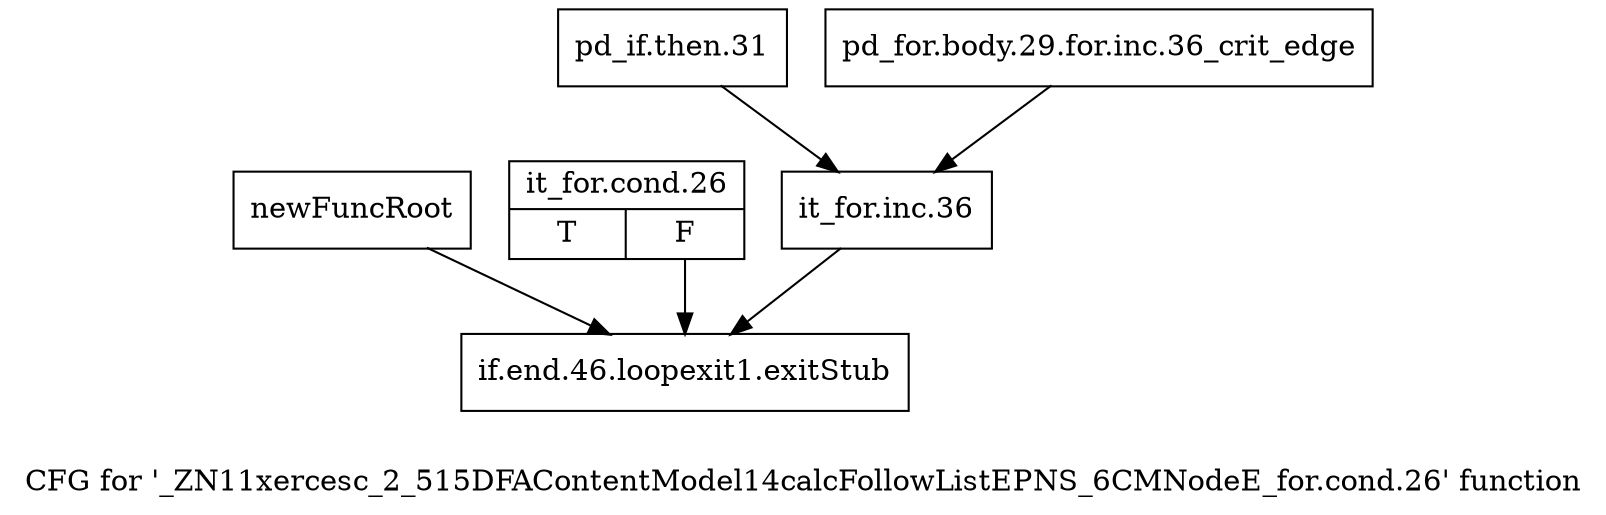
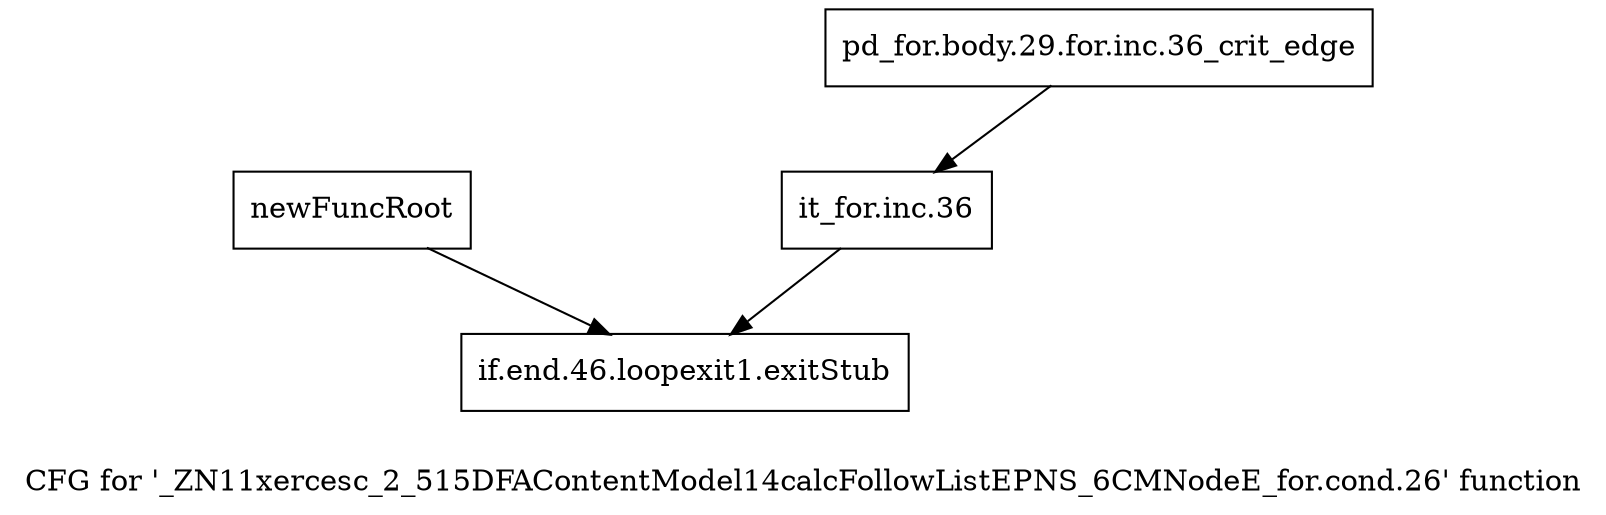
node "pd_if.then.31": removed
node "it_for.cond.26": removed
